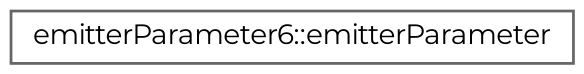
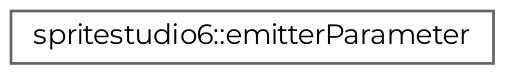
node "emitterParameter6::emitterParameter": label "emitterParameter6::emitterParameter" -> "spritestudio6::emitterParameter"
